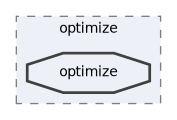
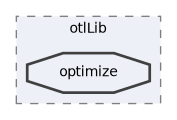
cluster "optimize": label "optimize" -> "otlLib"
